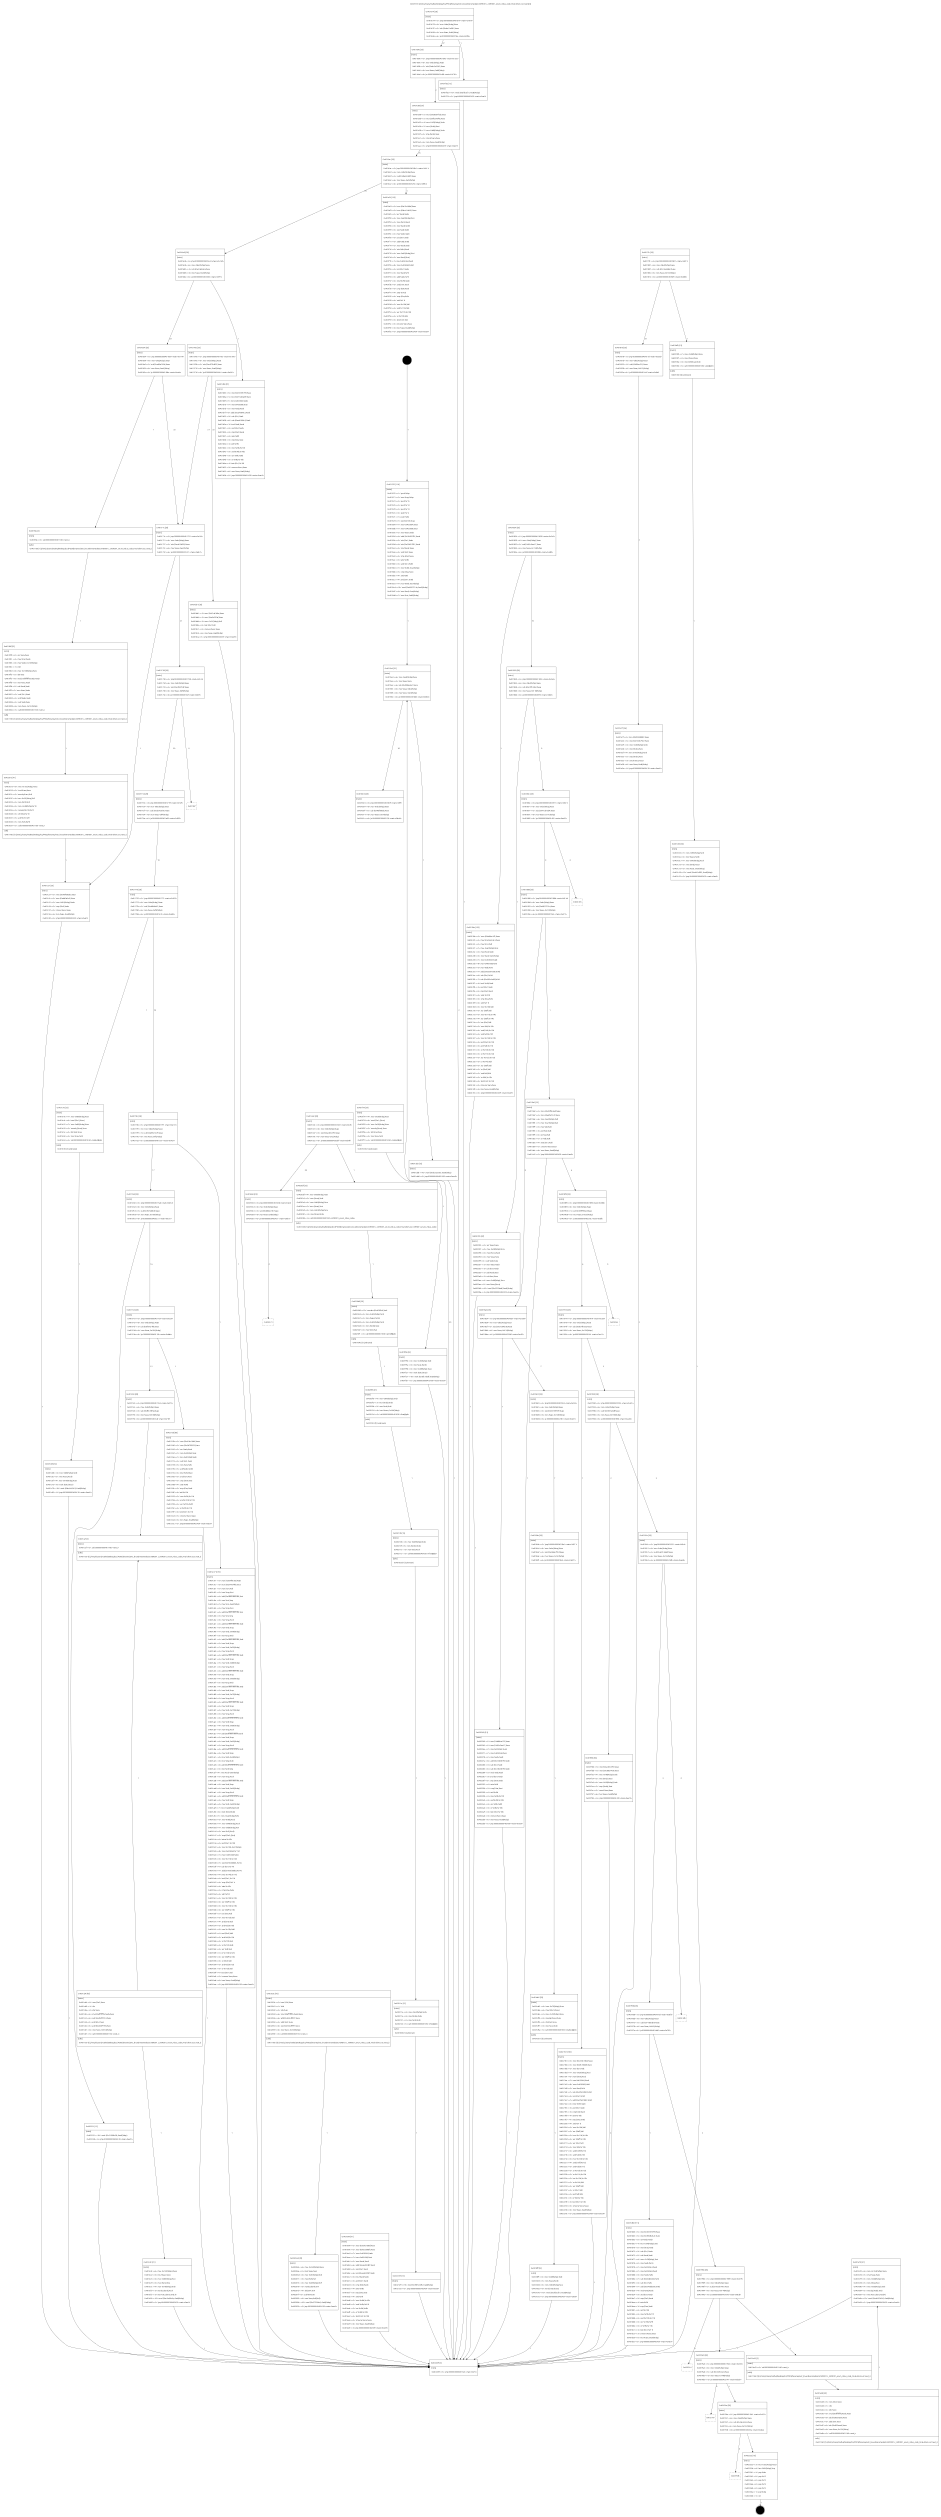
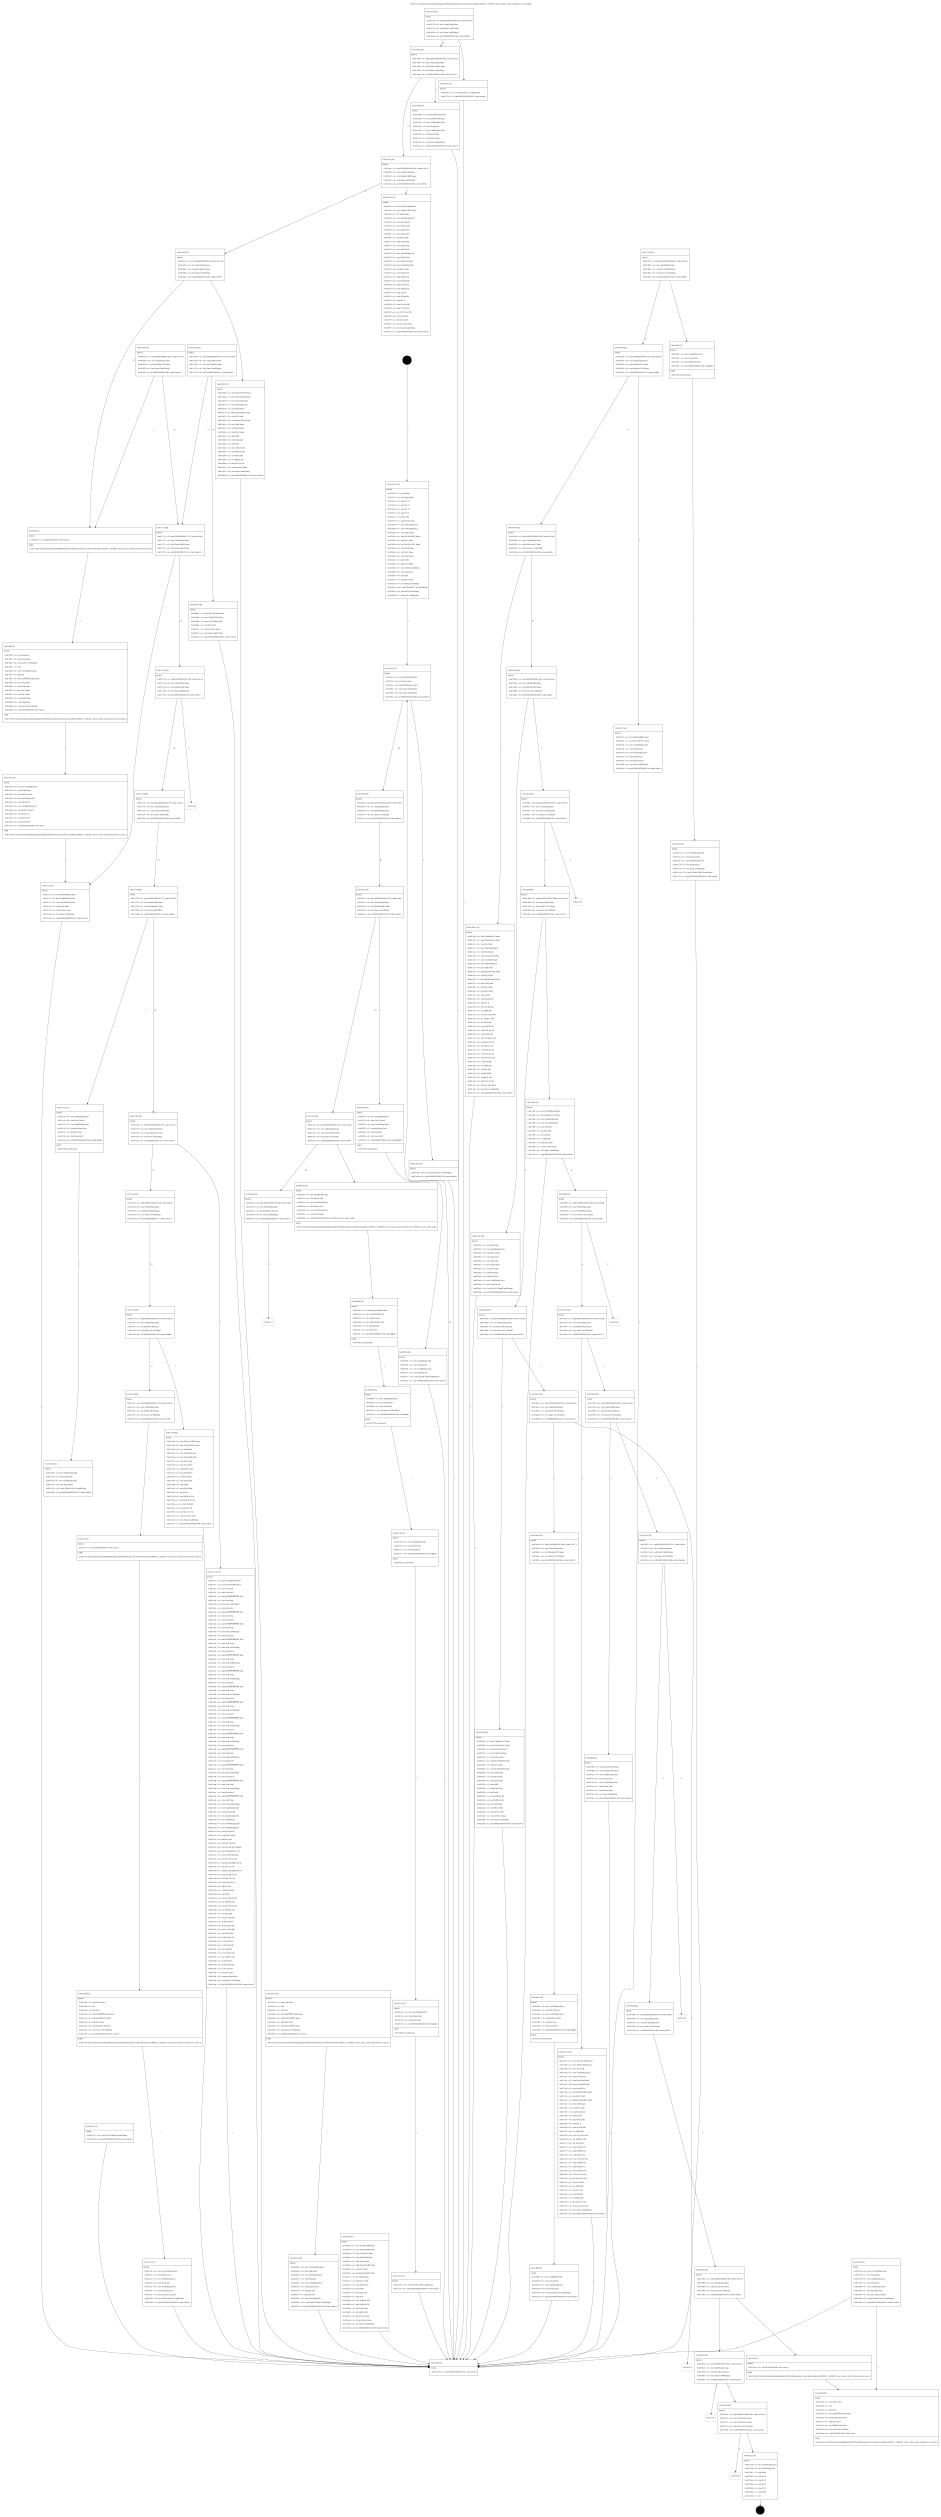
edge "0x401c88 [39]" -> "0x4016ac [28]": now "0x401690 [28]" -> "0x4016ac [28]"
edge "0x4016c8 [28]" -> "0x4016e4 [28]": now "0x4016c8 [28]" -> "0x401fda [5]"
edge "0x401818 [28]" -> "0x401834 [28]": added, label "11"
node "0x401620 [28]": added
edge "0x4017a8 [28]" -> "0x402251 [15]": removed, label "1"
edge "0x401cb4 [40]" -> "0x401caf [5]": reversed
edge "0x401c68 [32]" -> "0x402439 [5]": removed, label "1"
node "0x401d60 [115]": removed
edge "0x401984 [28]" -> "0x4023b1": now "0x4018c0 [28]" -> "0x4023b1"
edge "0x401e48 [40]" -> "0x401e70 [41]": reversed
